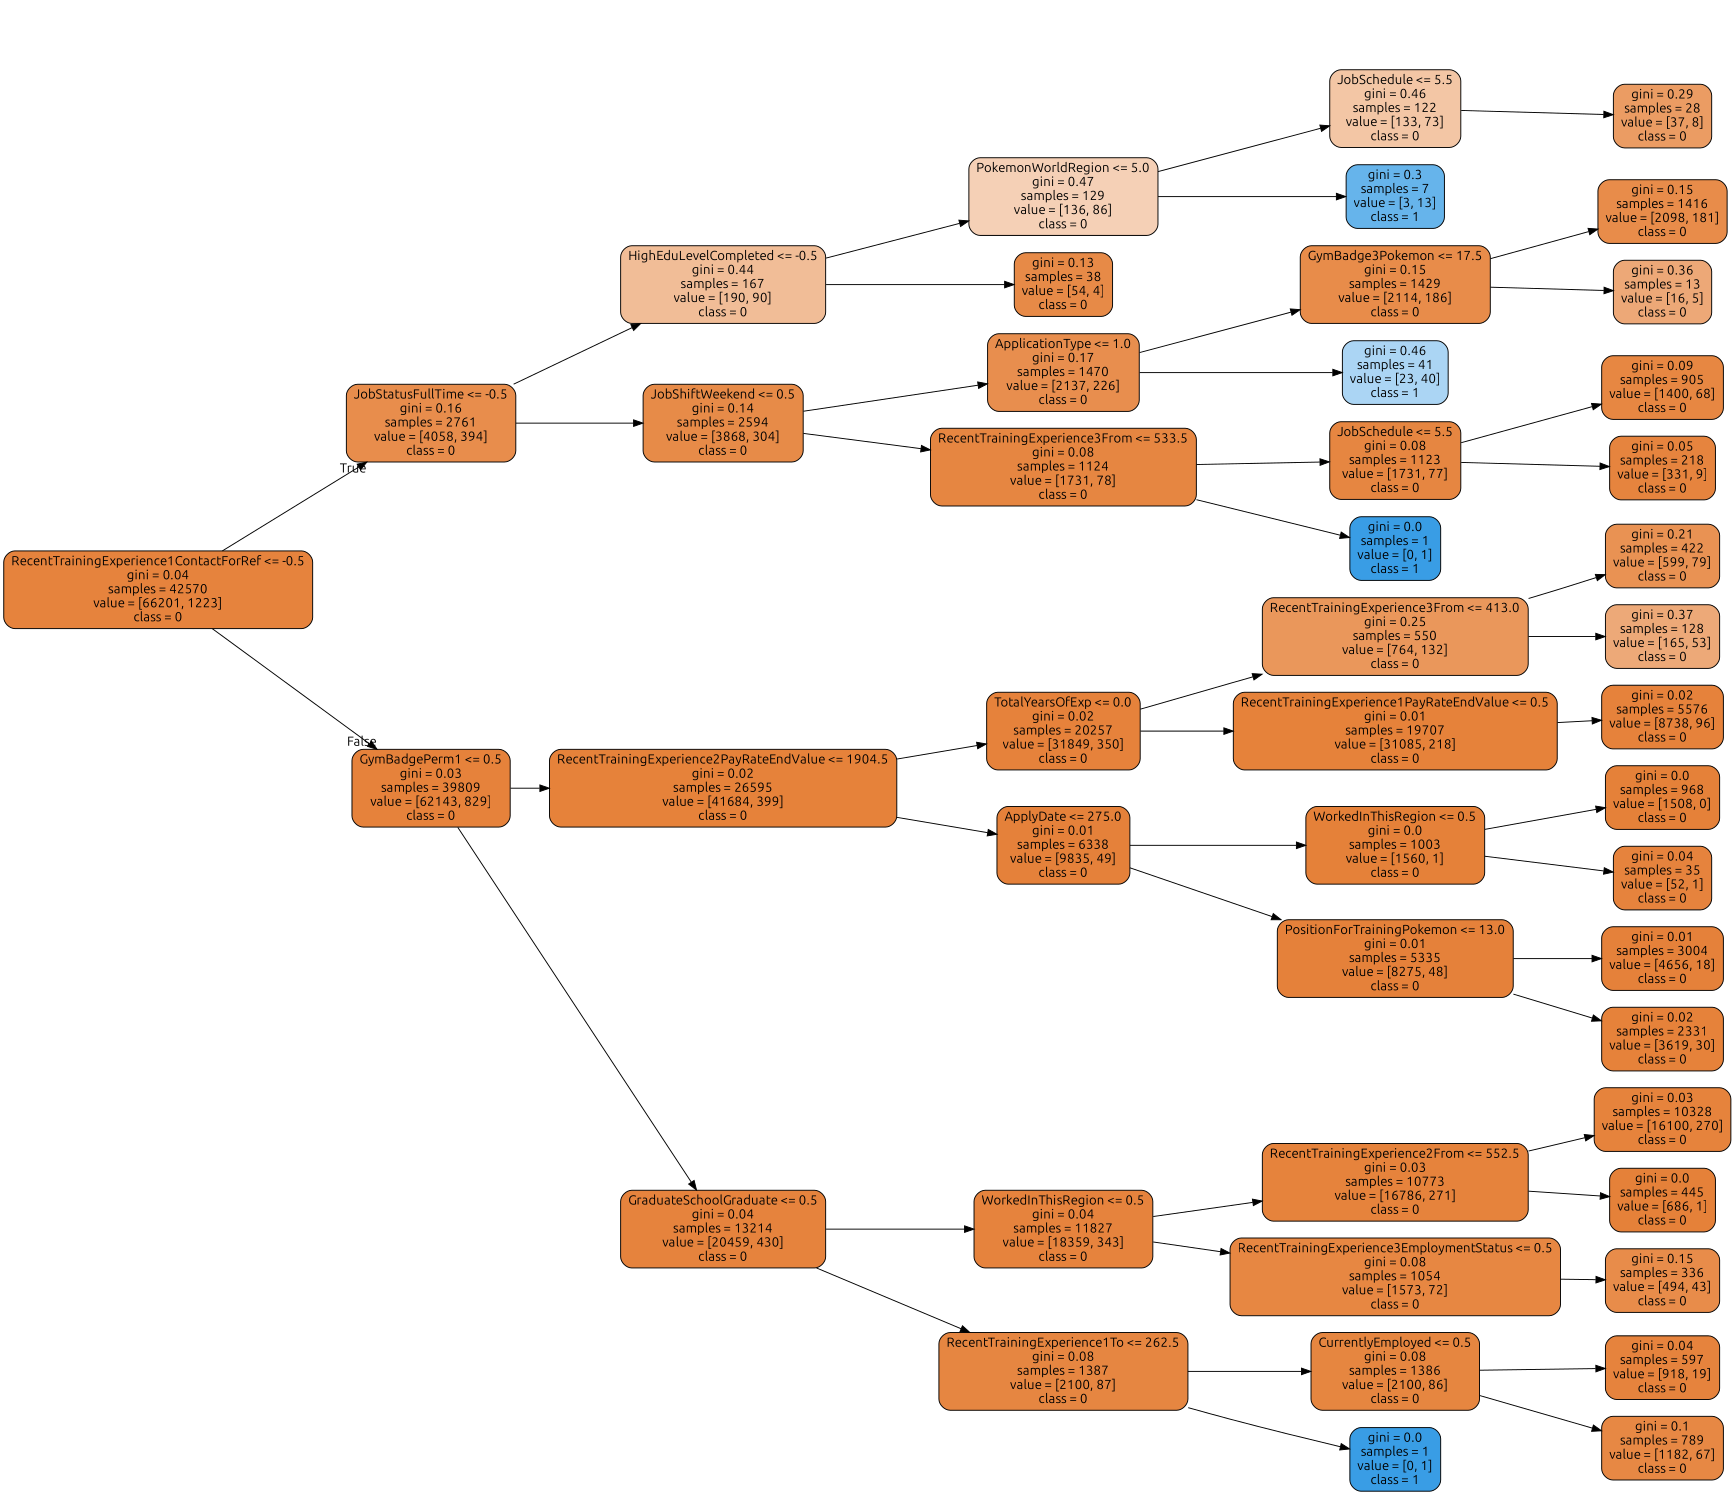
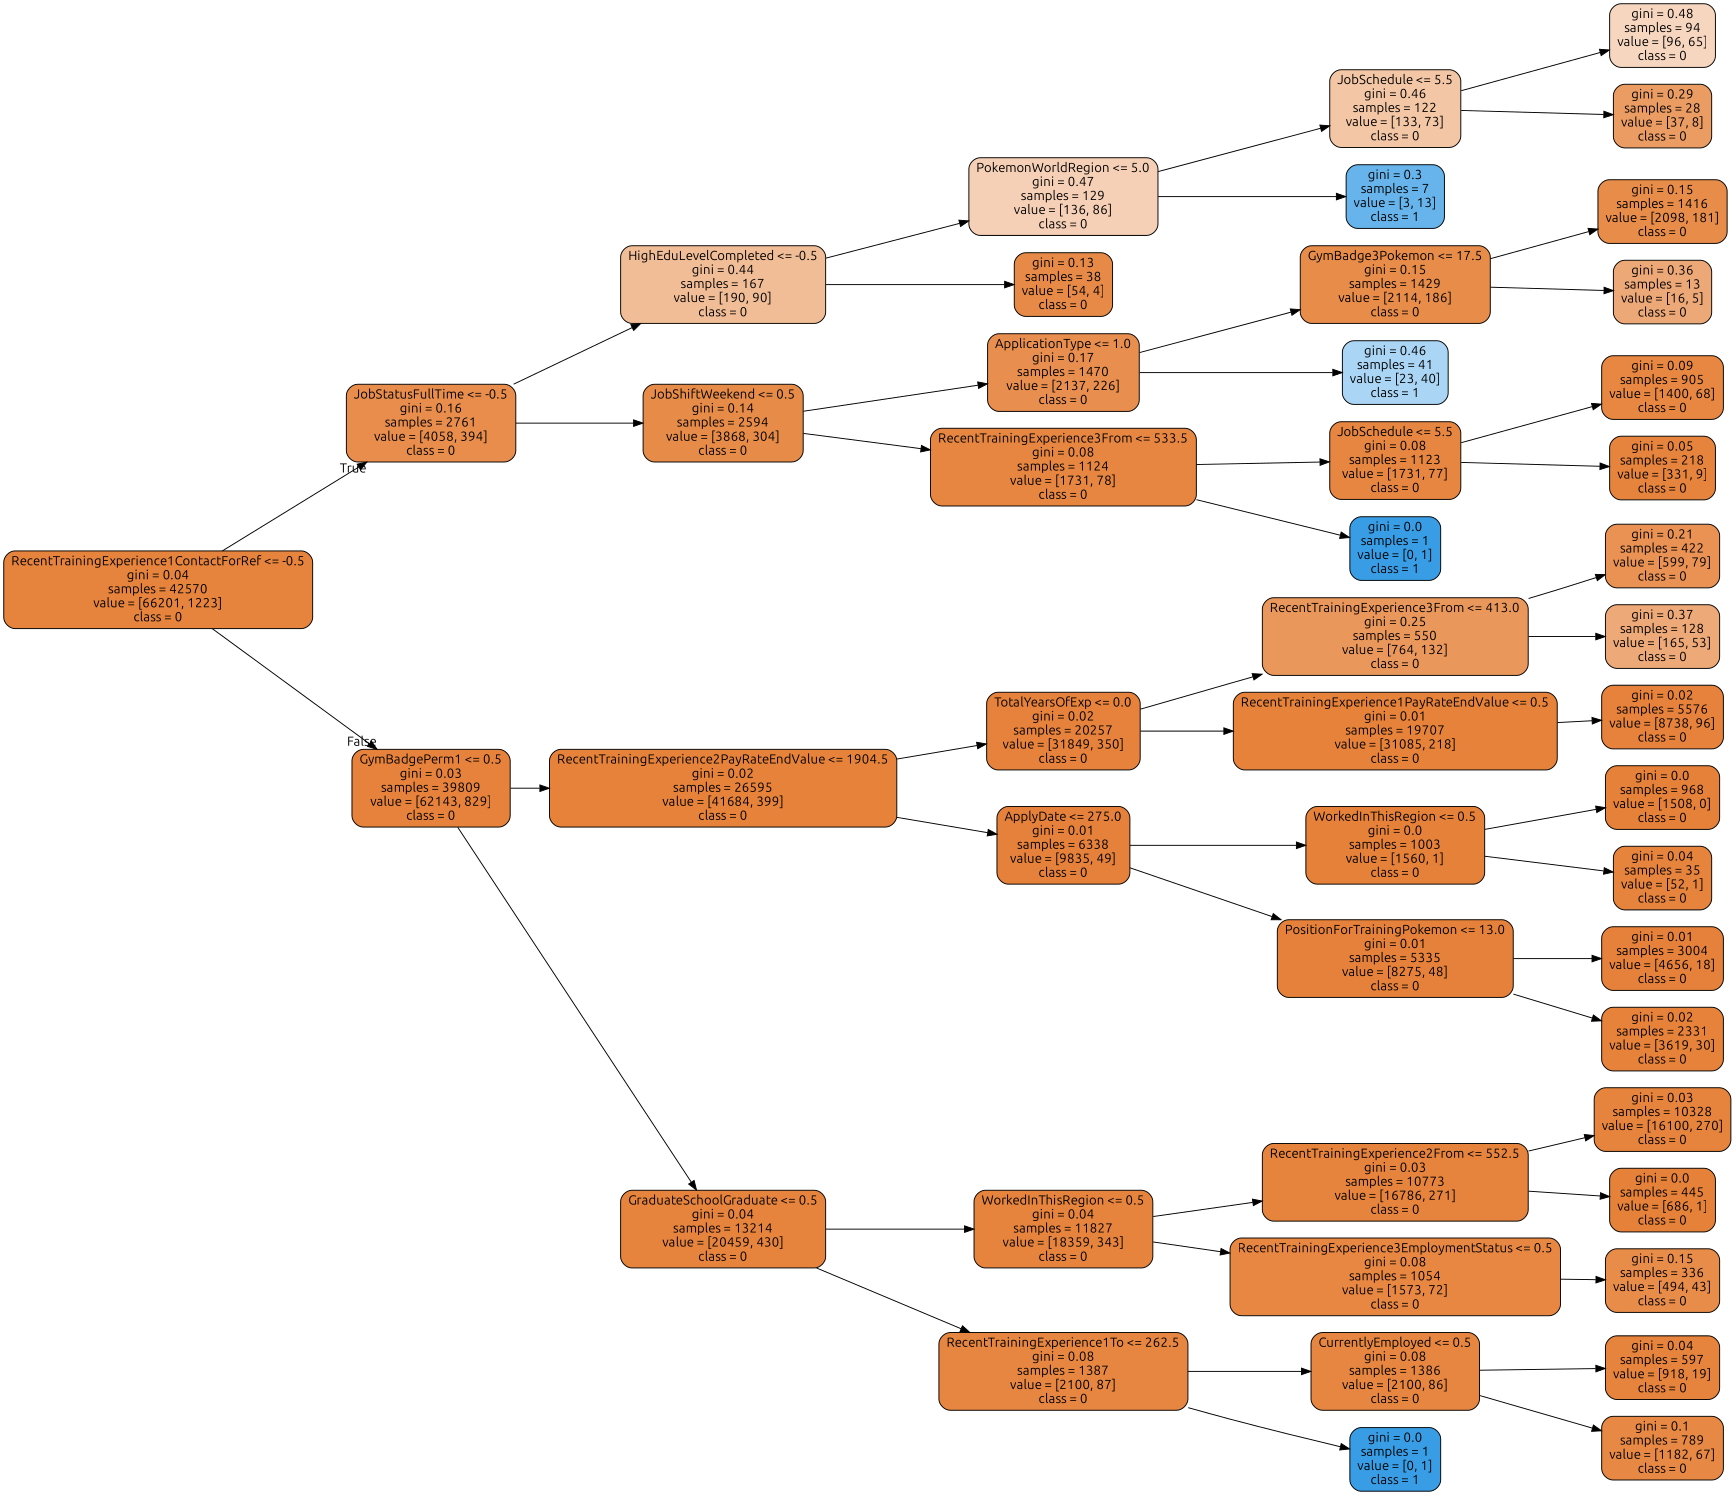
node "gini = 0.48 samples = 94 value = [96, 65] class = 0": added
